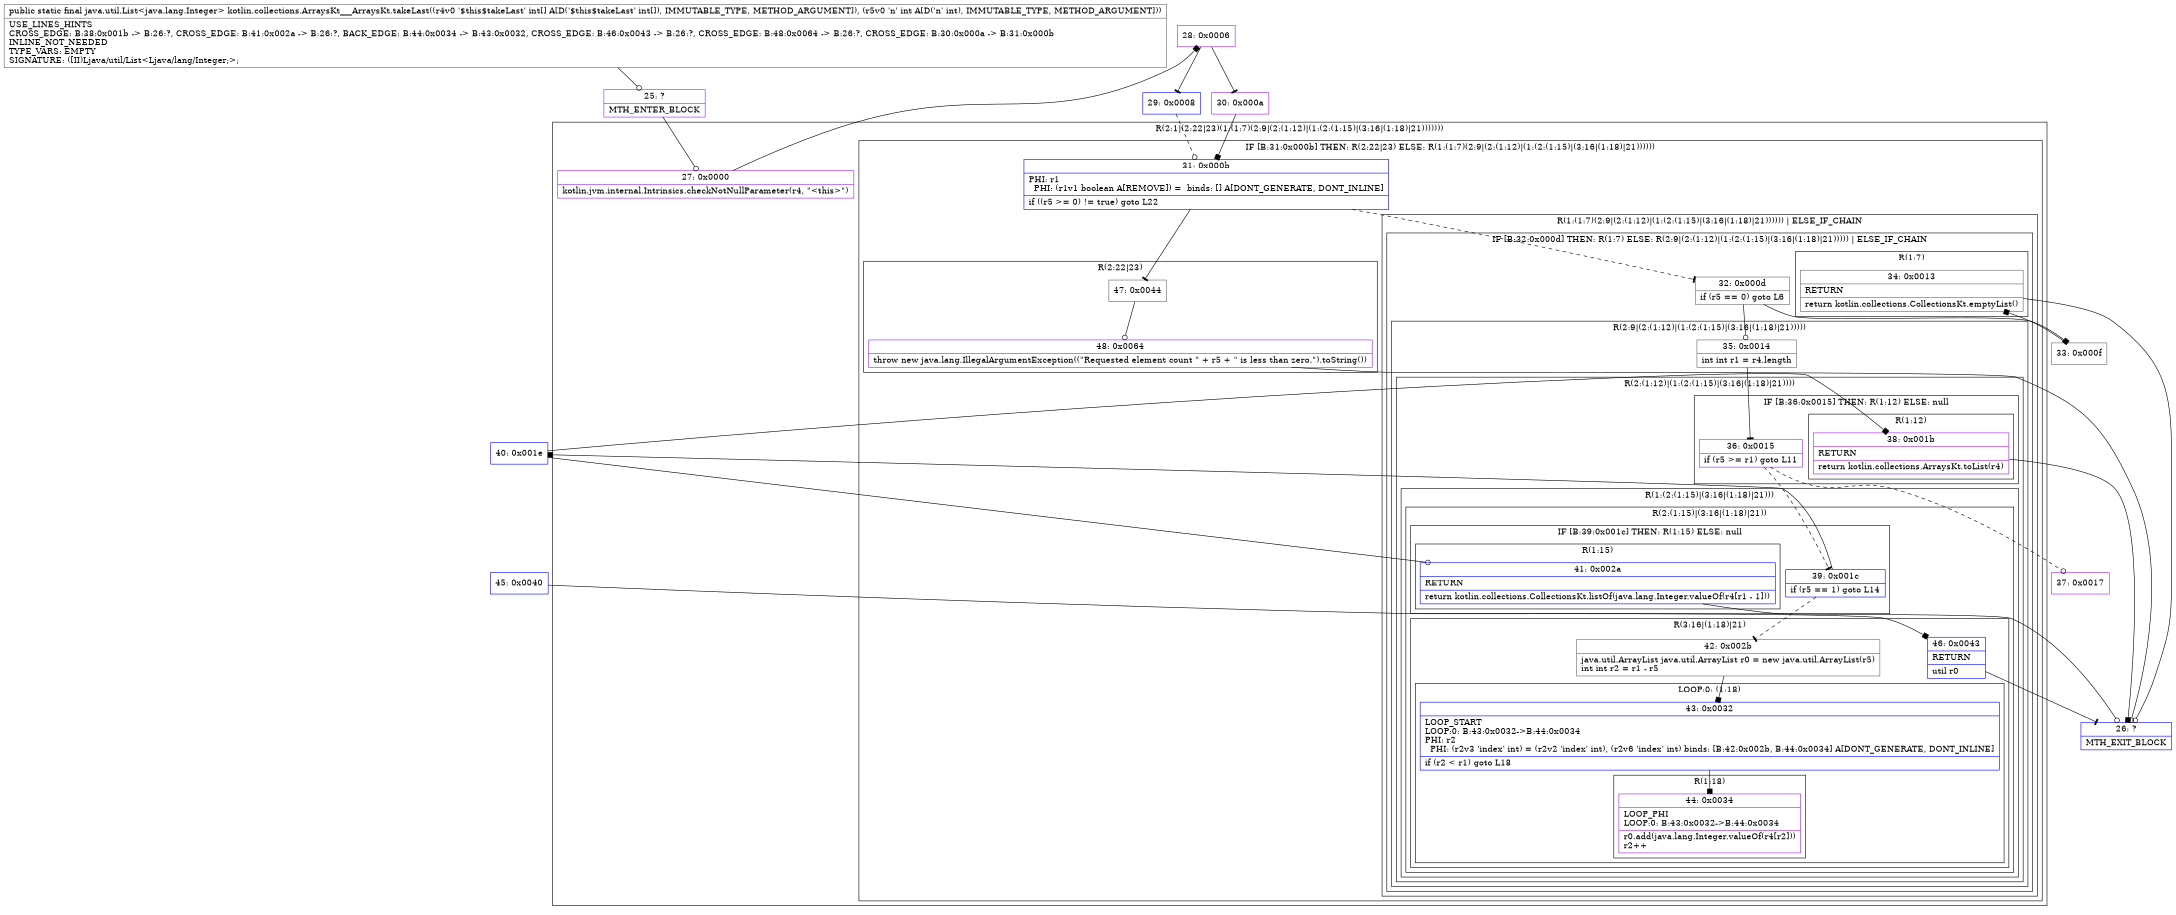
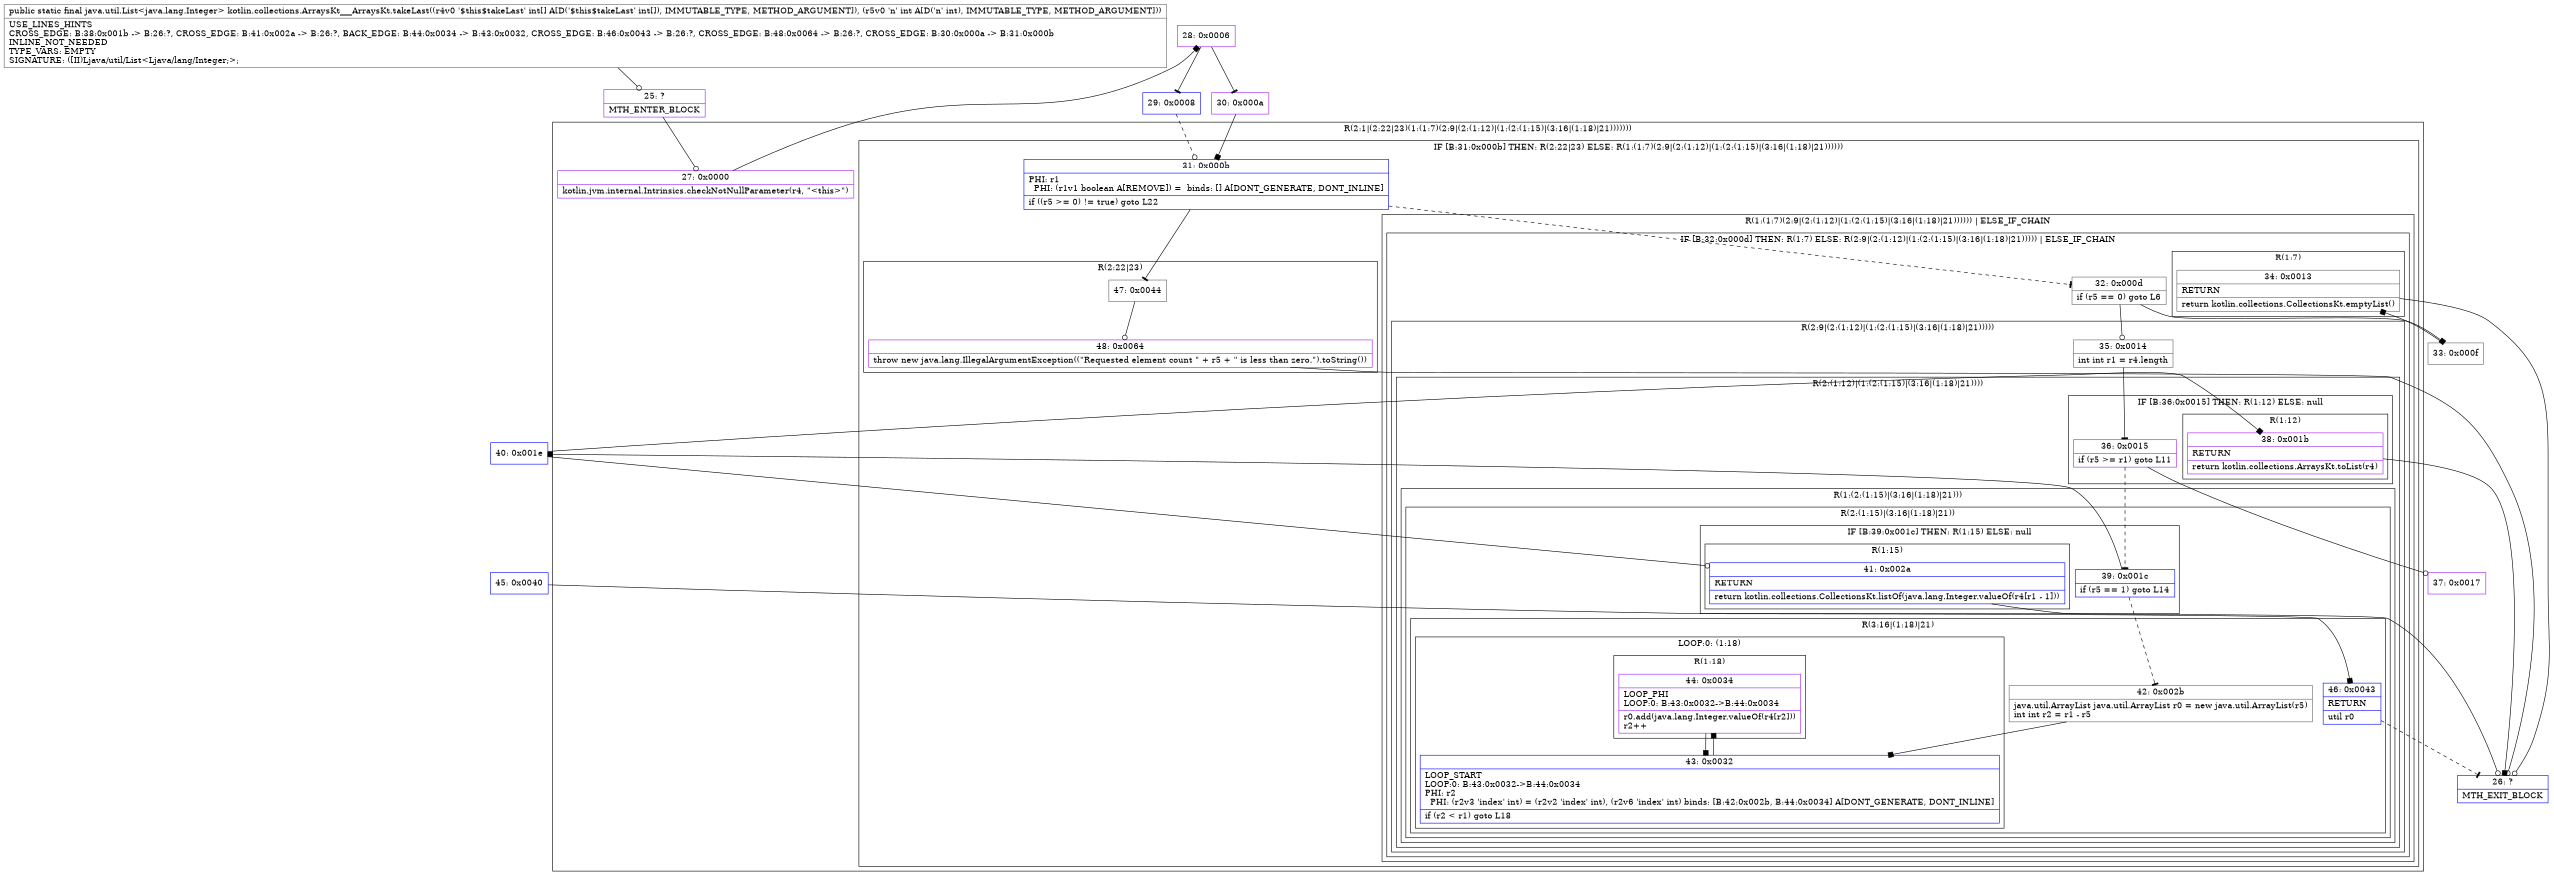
edge "36: 0x0015" -> "37: 0x0017": style dashed -> solid
edge "46: 0x0043" -> "26: ?": style solid -> dashed
edge "44: 0x0034" -> "43: 0x0032": added
